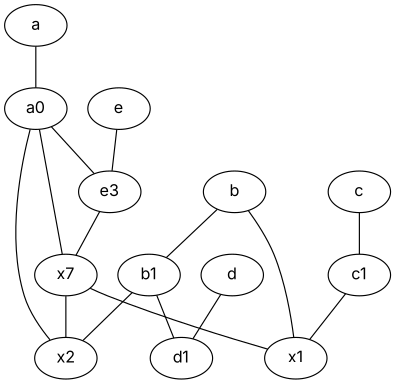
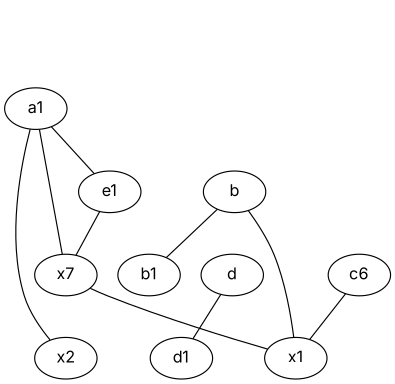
node "a": removed
node "a0": label "a0" -> "a1"
node "e": removed
node "e3": label "e3" -> "e1"
node "c": removed
node "c1": label "c1" -> "c6"
edge "b1" -- "d1": removed
edge "b1" -- "x2": removed
edge "x7" -- "x2": removed
